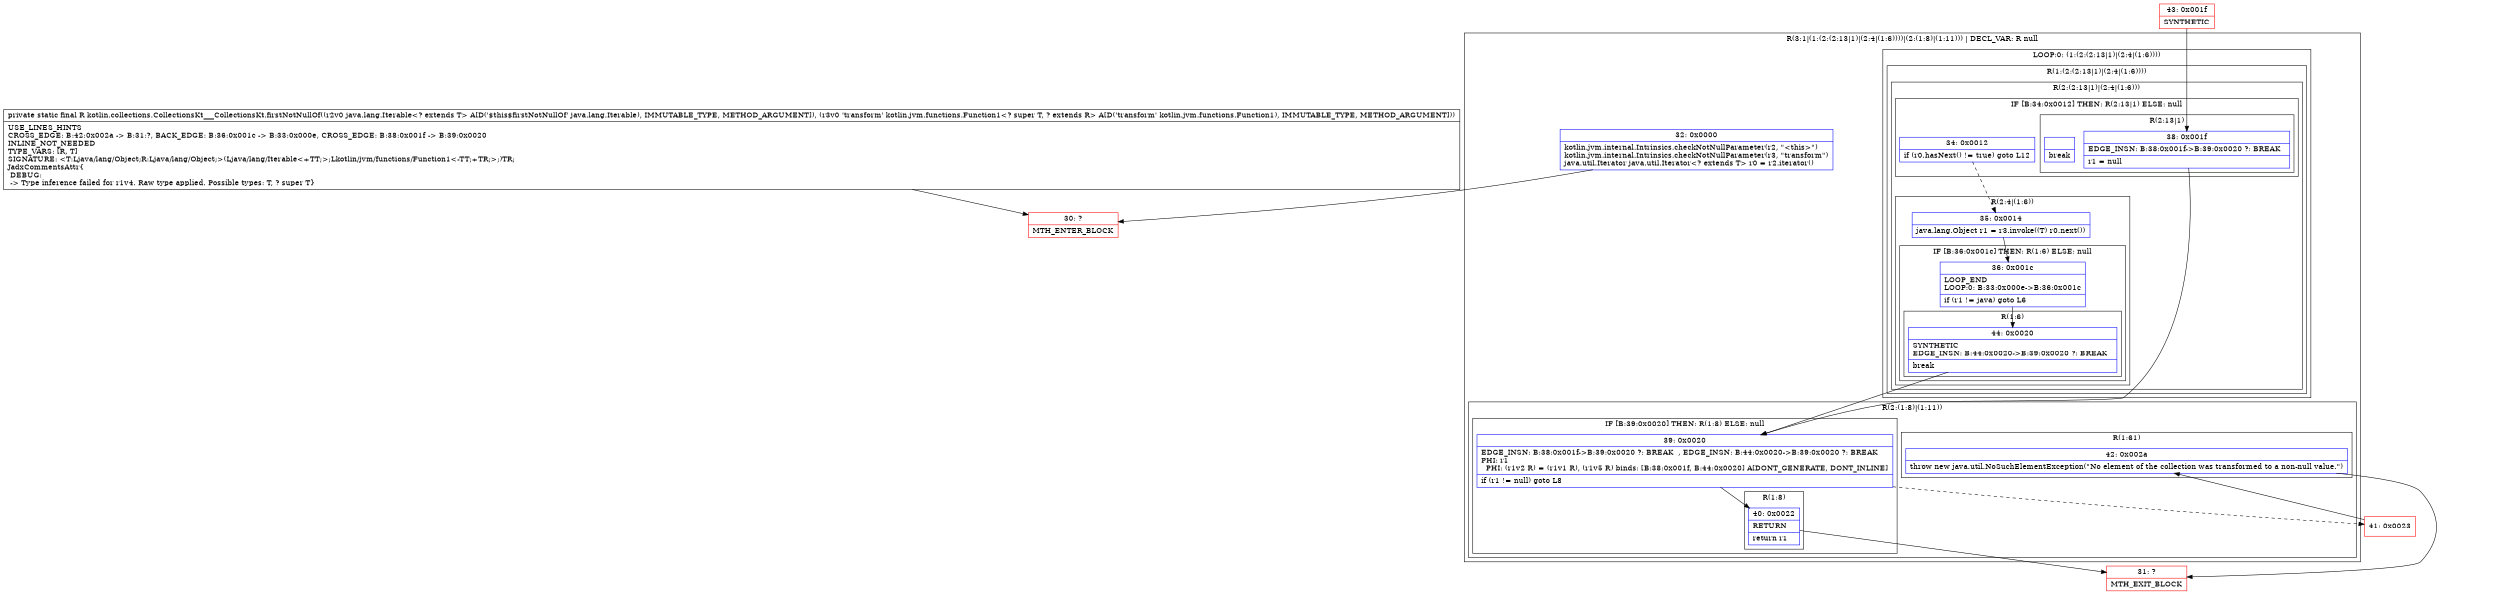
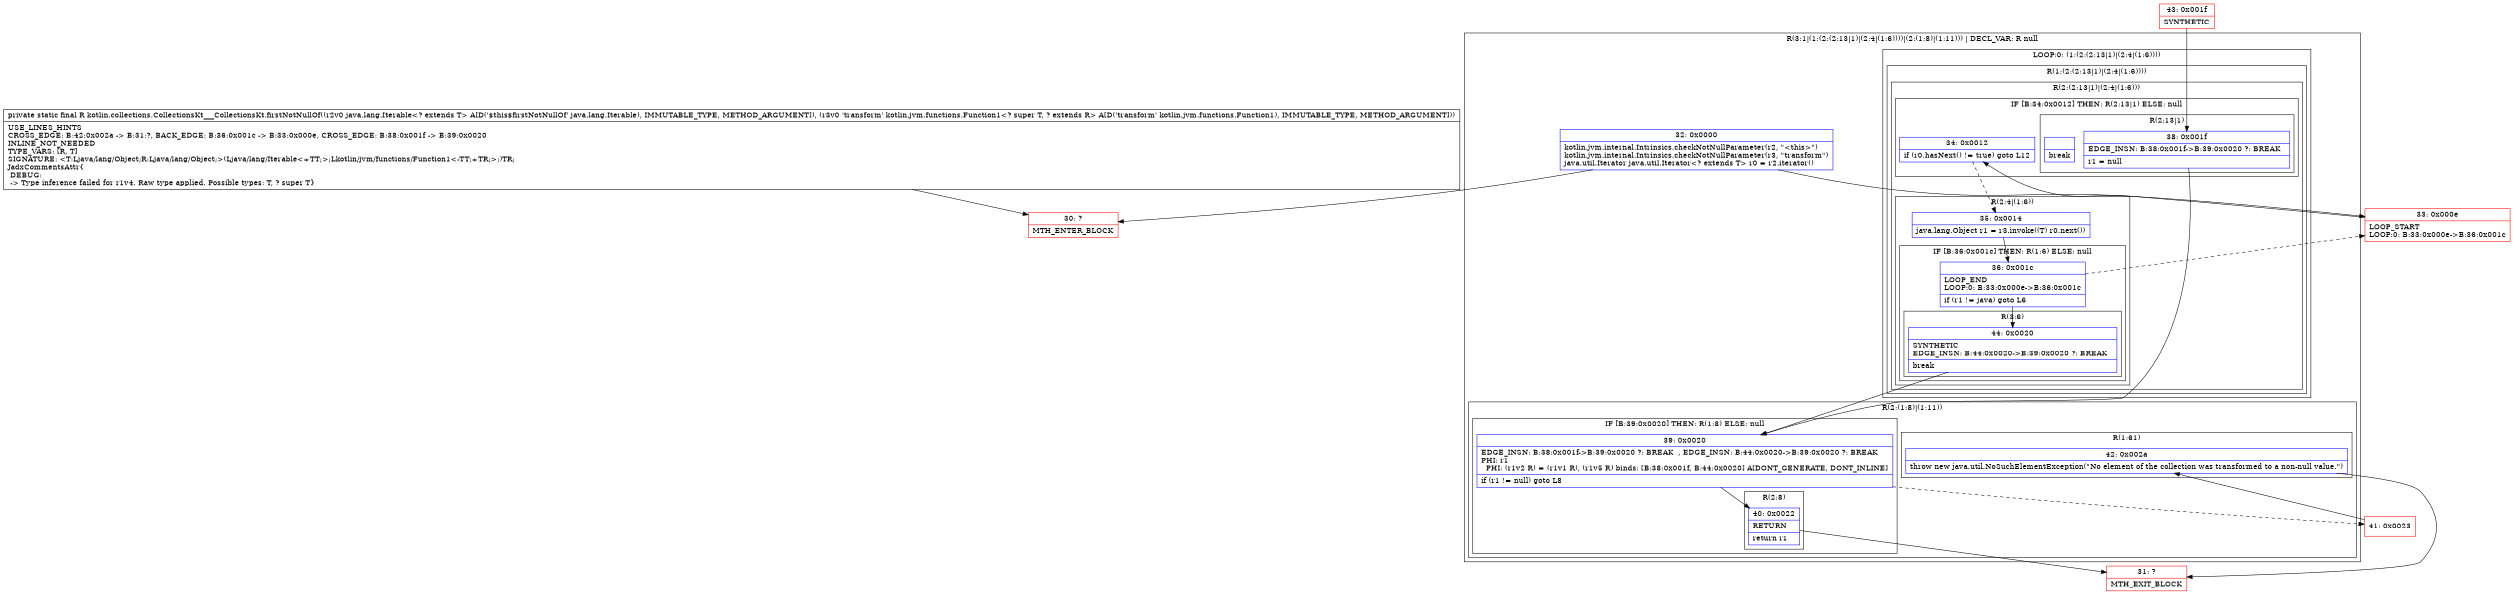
node "33: 0x000e": added
cluster "R(1:6)": label "R(1:6)" -> "R(3:6)"
cluster "R(1:8)": label "R(1:8)" -> "R(2:8)"
